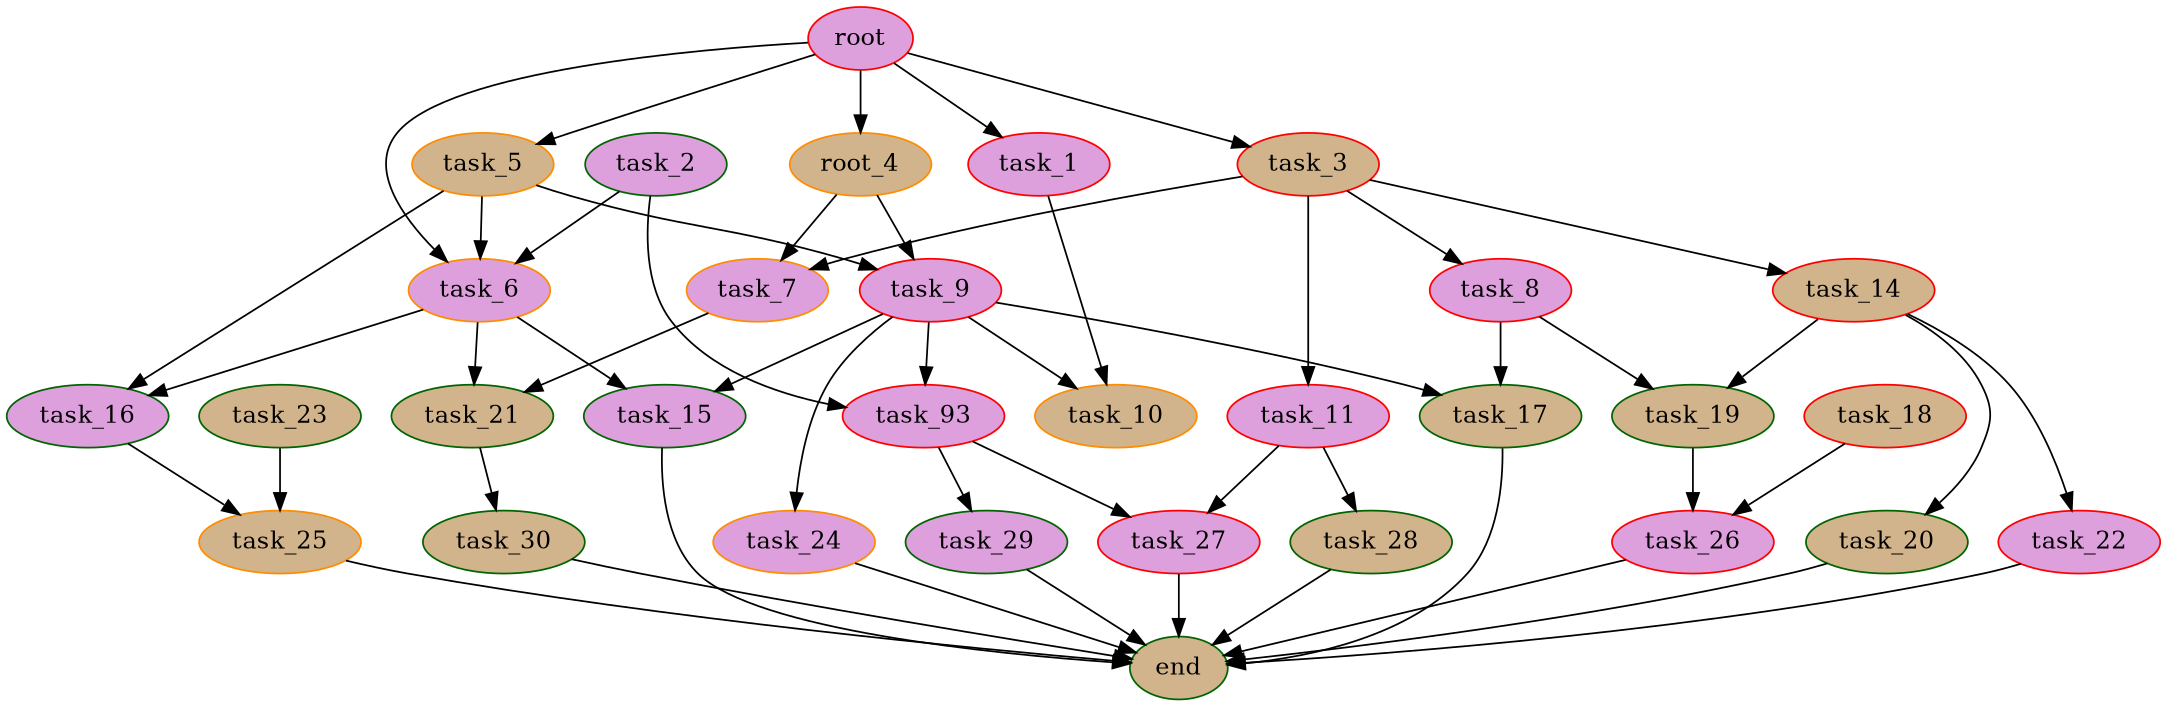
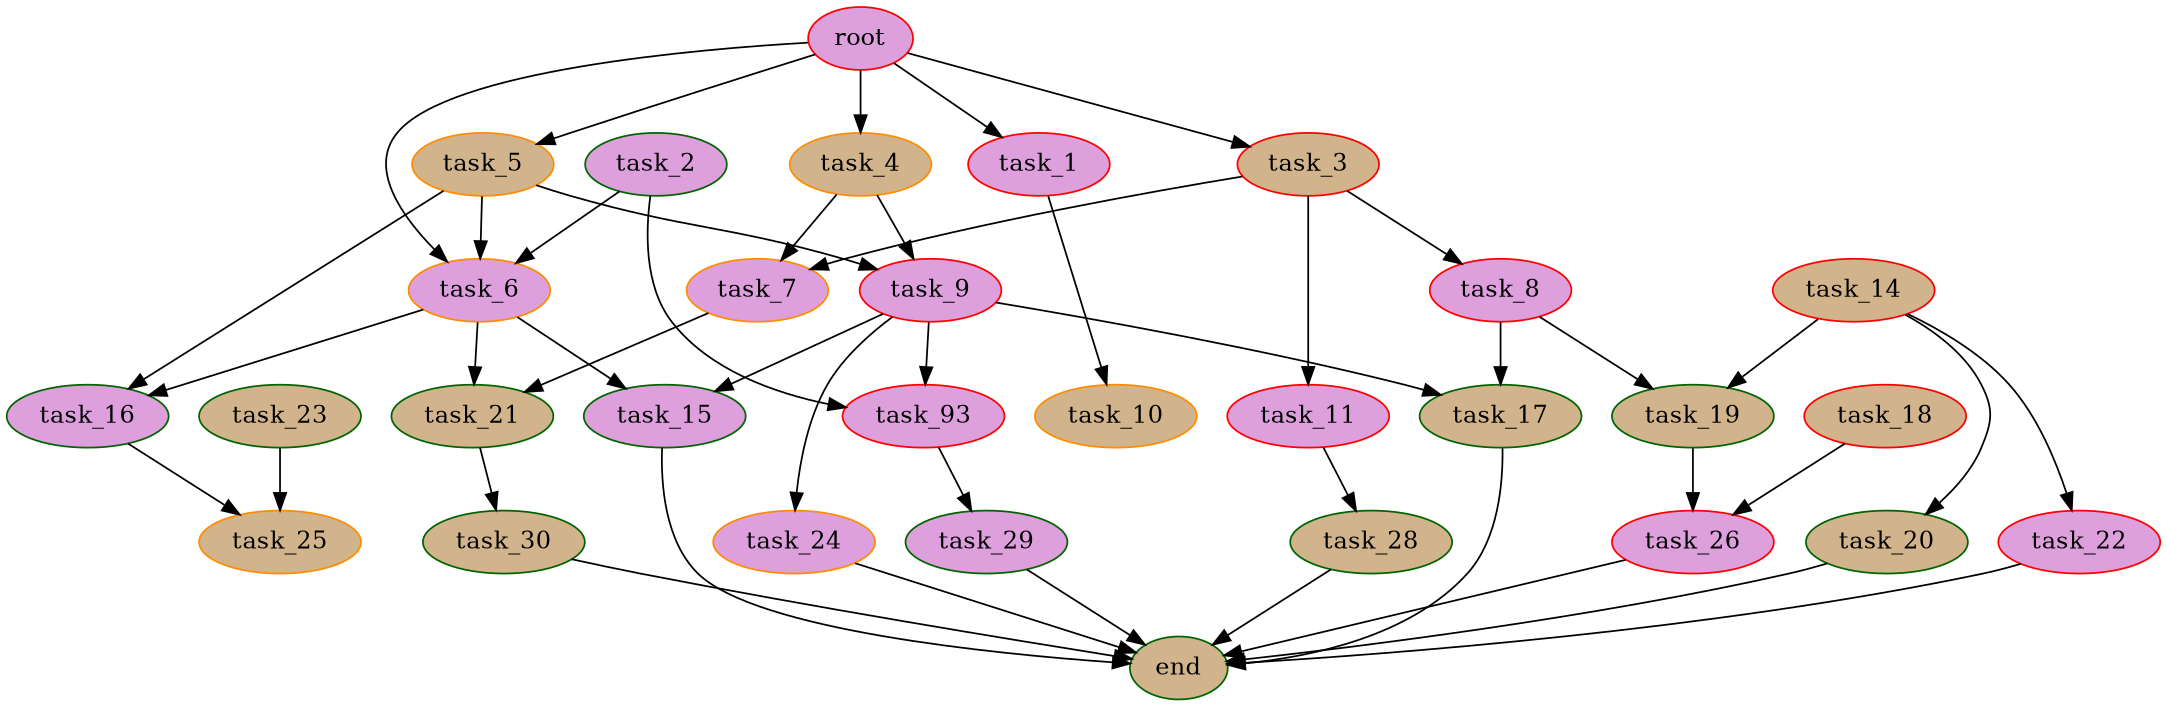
node "root_4": label "root_4" -> "task_4"
edge "task_3" -> "task_14": removed
edge "task_9" -> "task_10": removed
node "task_27": removed
edge "task_25" -> "end": removed
